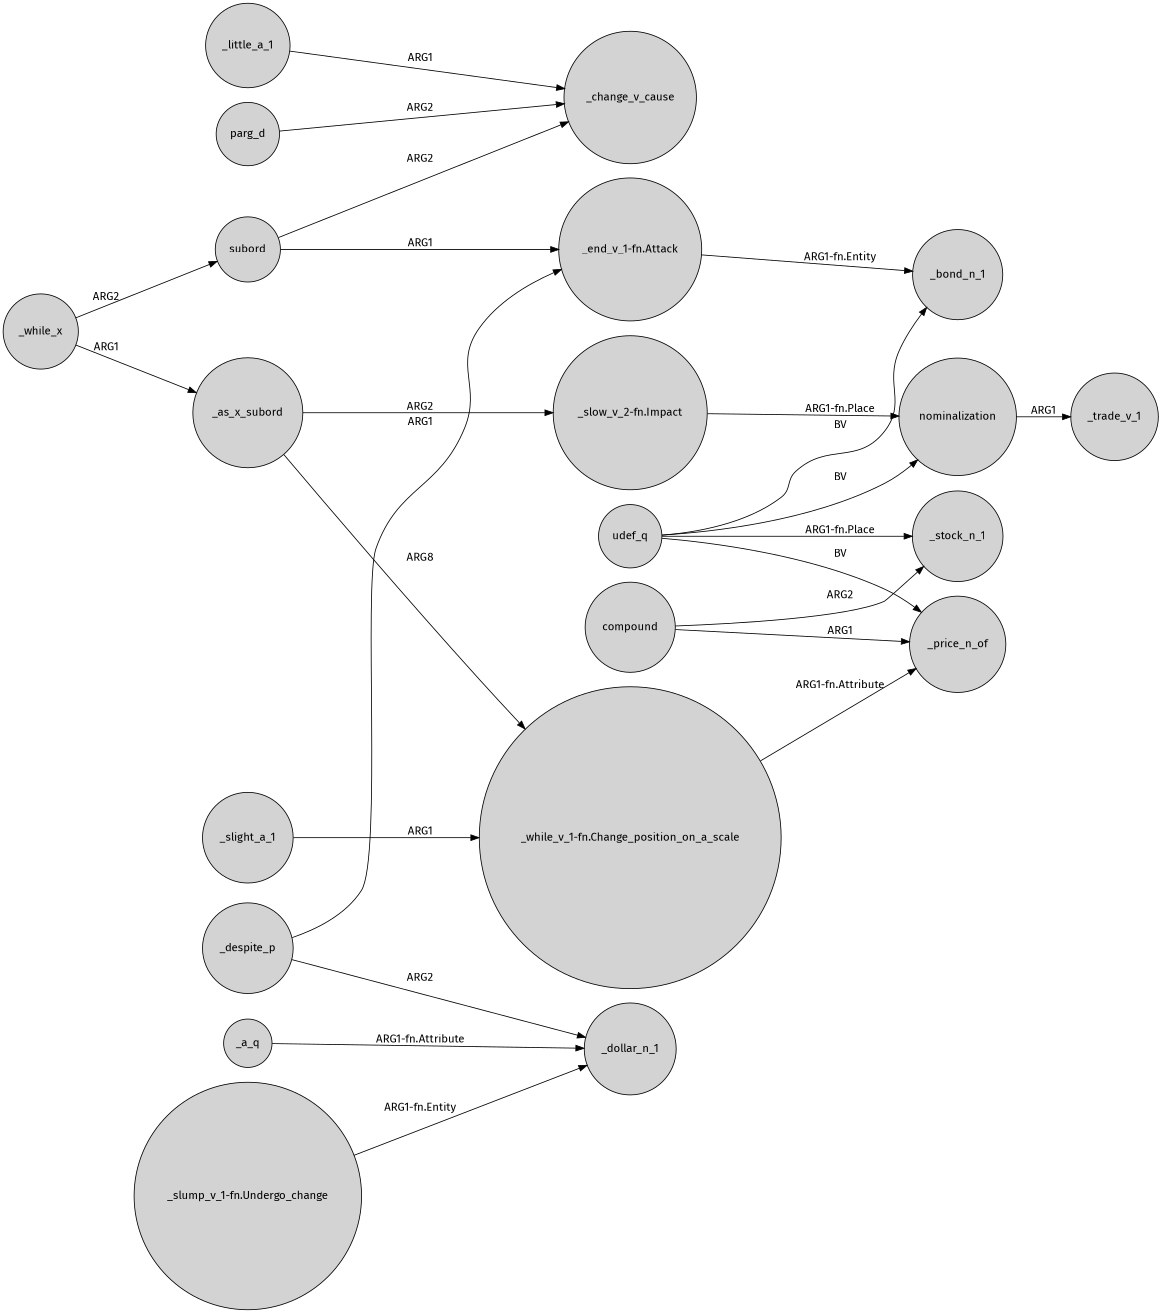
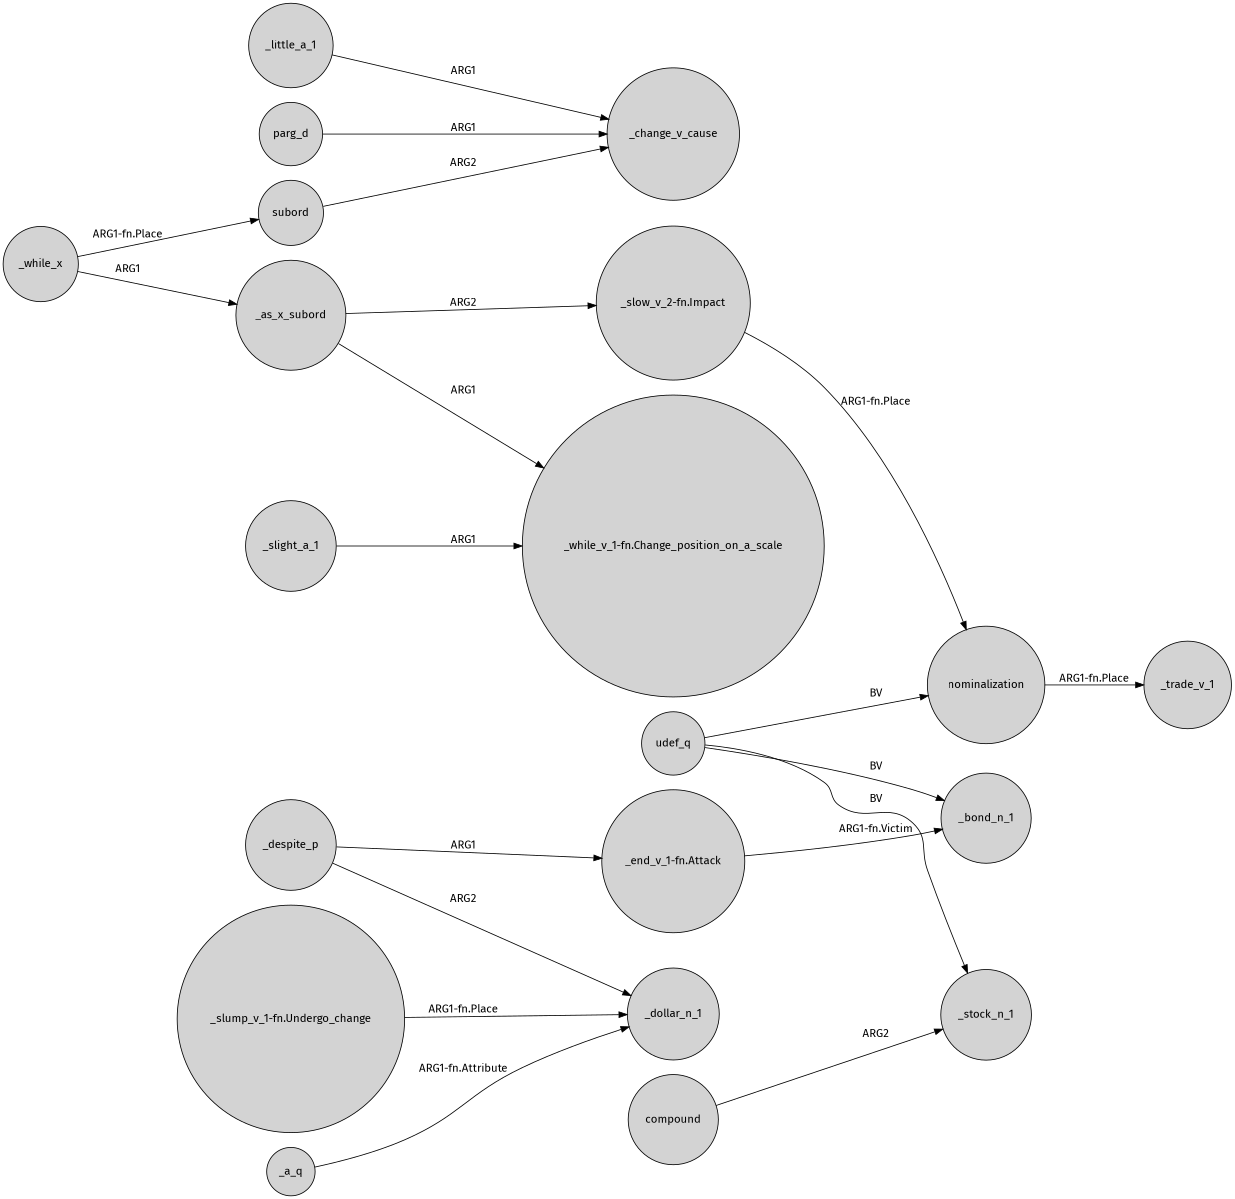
edge "parg_d" -> "_change_v_cause": label "ARG2" -> "ARG1"
edge "subord" -> "_end_v_1-fn.Attack": removed, label "ARG1"
edge "_end_v_1-fn.Attack" -> "_bond_n_1": label "ARG1-fn.Entity" -> "ARG1-fn.Victim"
edge "_while_x" -> "subord": label "ARG2" -> "ARG1-fn.Place"
edge "nominalization" -> "_trade_v_1": label "ARG1" -> "ARG1-fn.Place"
edge "udef_q" -> "_stock_n_1": label "ARG1-fn.Place" -> "BV"
edge "_as_x_subord" -> "_while_v_1-fn.Change_position_on_a_scale": label "ARG8" -> "ARG1"
node "_price_n_of": removed
edge "_slump_v_1-fn.Undergo_change" -> "_dollar_n_1": label "ARG1-fn.Entity" -> "ARG1-fn.Place"
